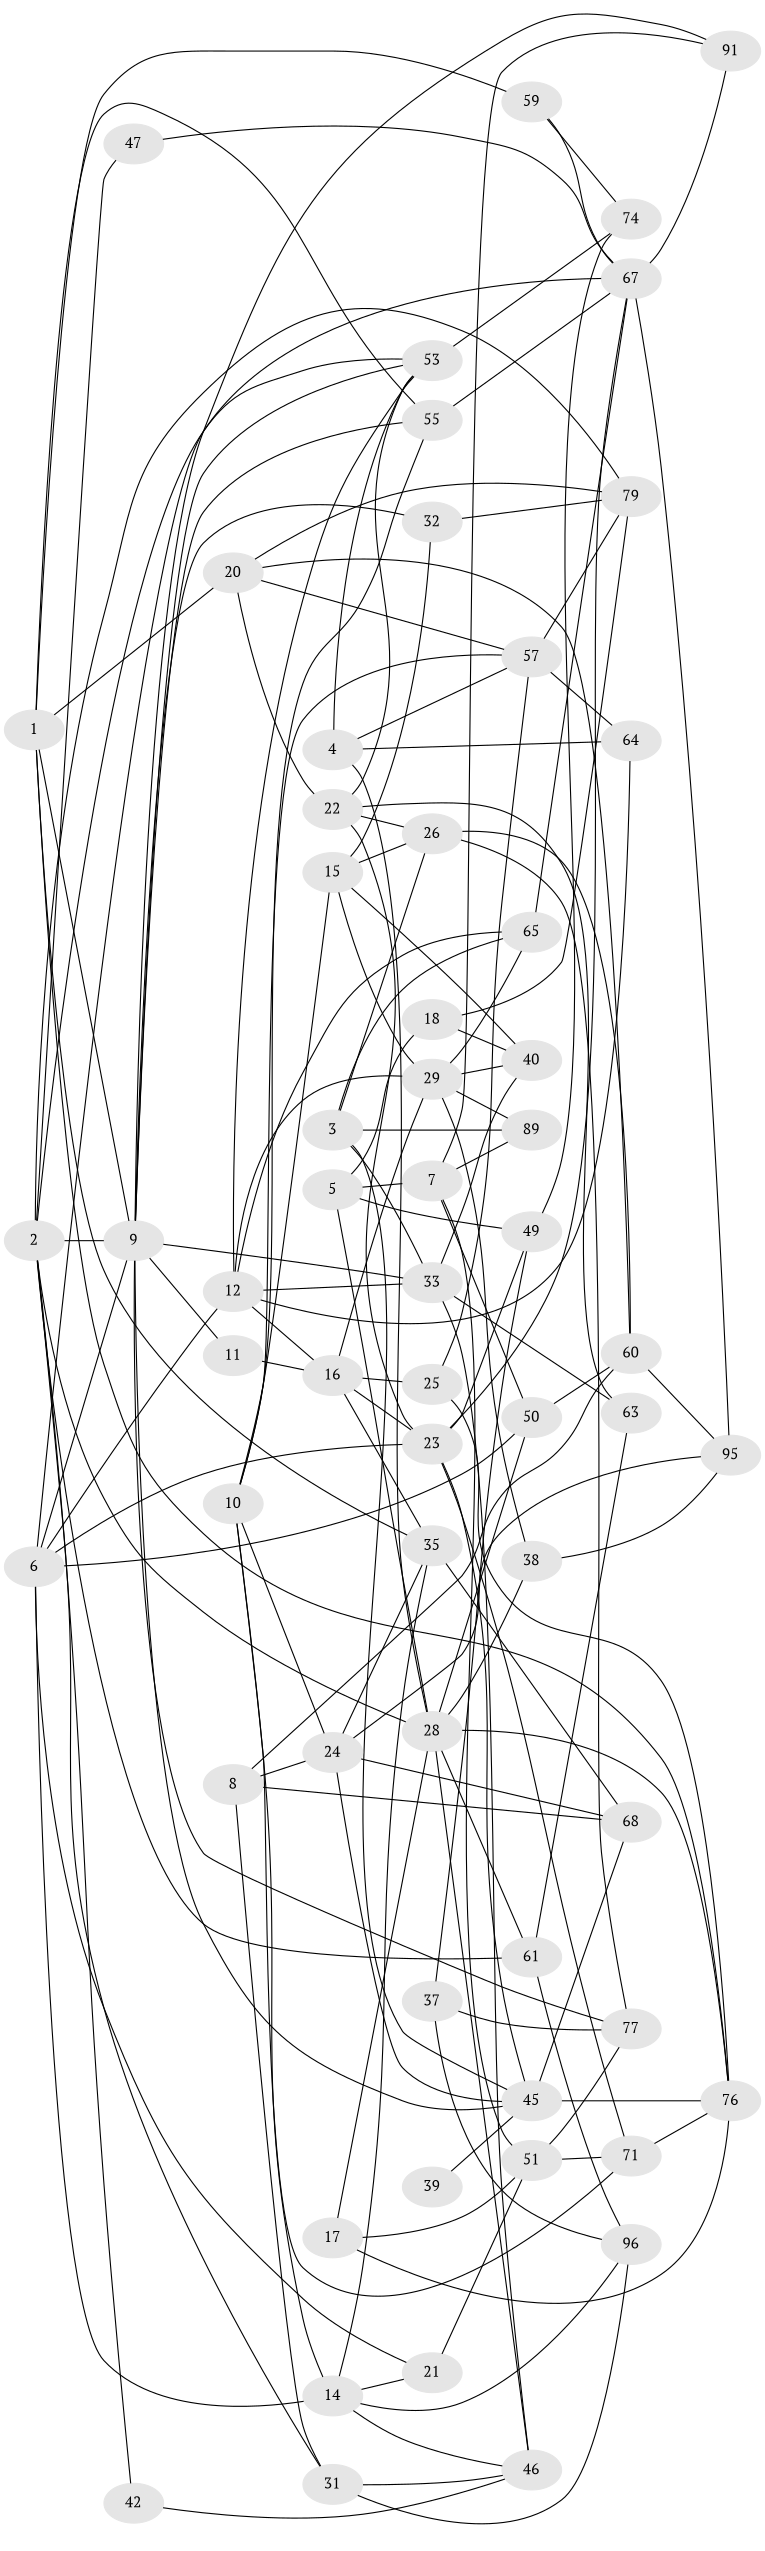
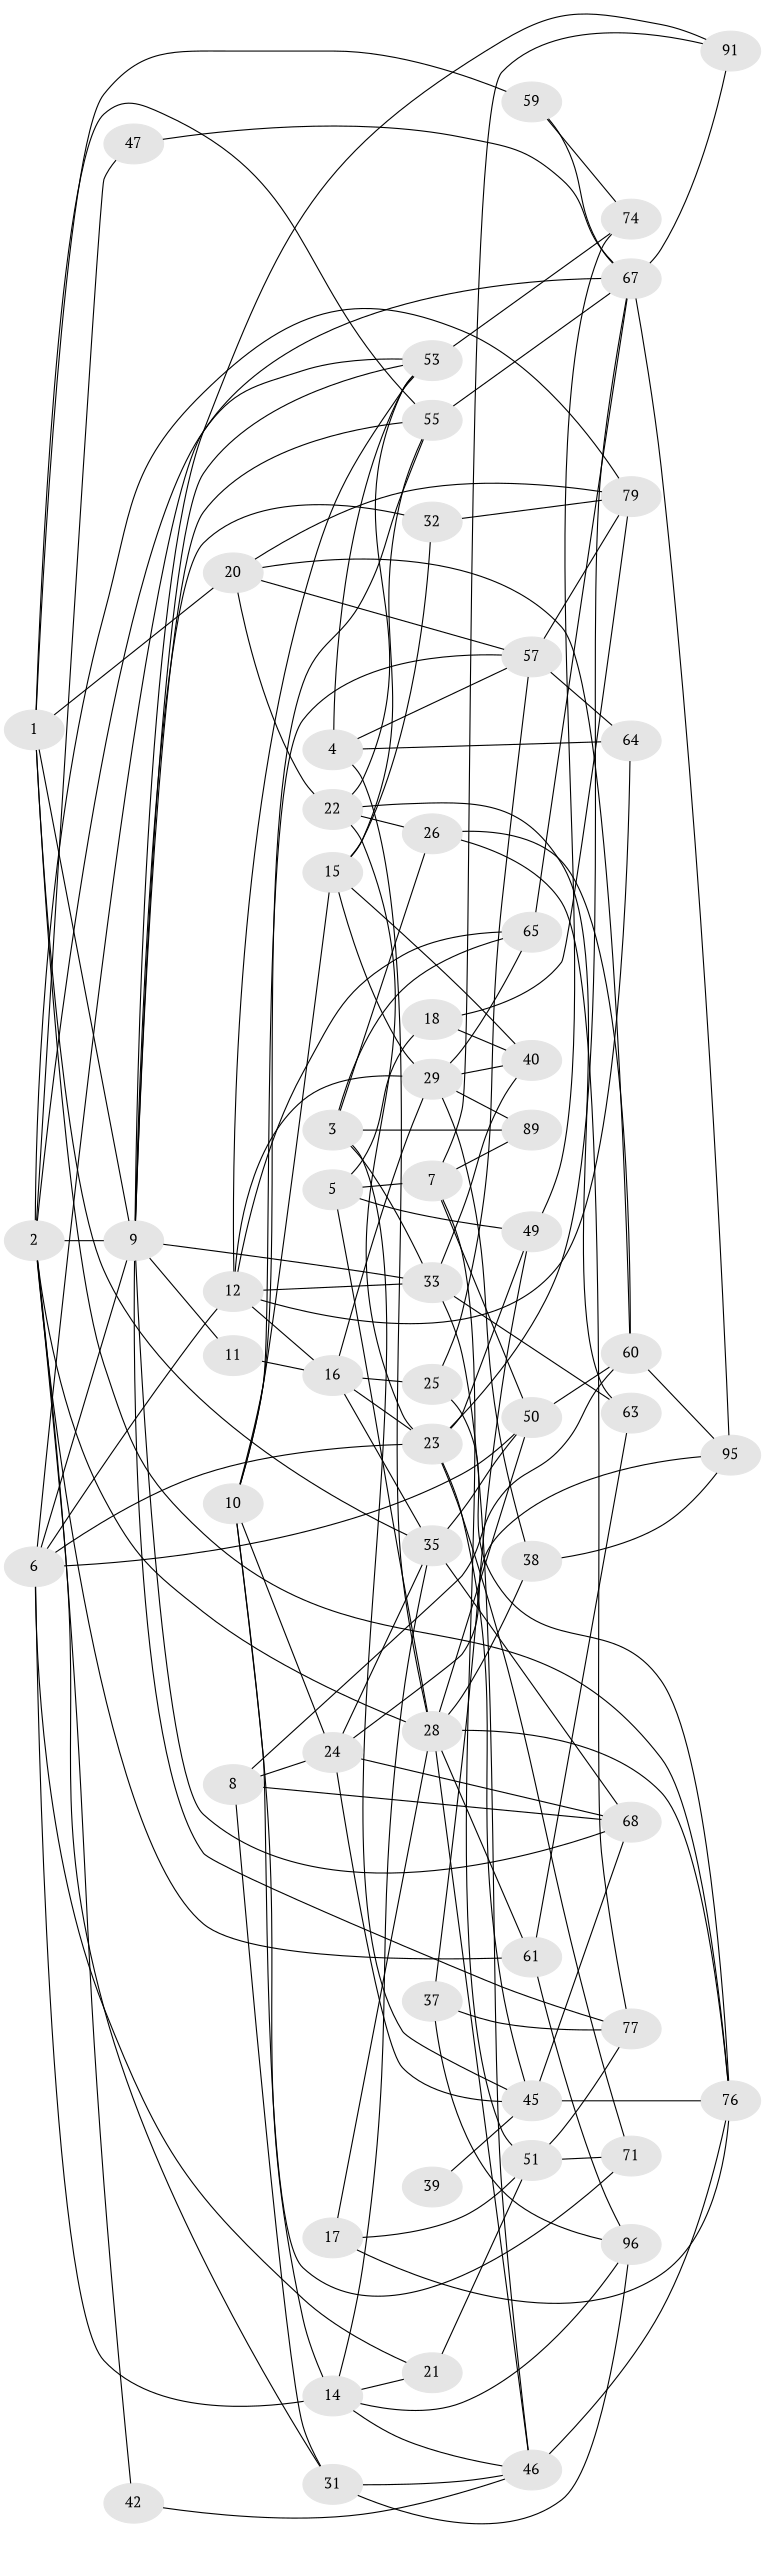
edge "26" -- "15": now "55" -- "15"
edge "50" -- "35": added
edge "9" -- "45": now "9" -- "68"
edge "76" -- "71": now "76" -- "46"
